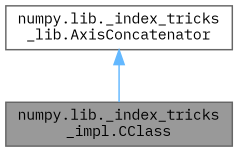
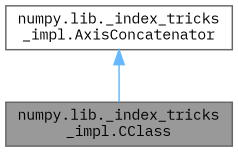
node "numpy.lib._index_tricks _lib.AxisConcatenator": label "numpy.lib._index_tricks _lib.AxisConcatenator" -> "numpy.lib._index_tricks _impl.AxisConcatenator"
